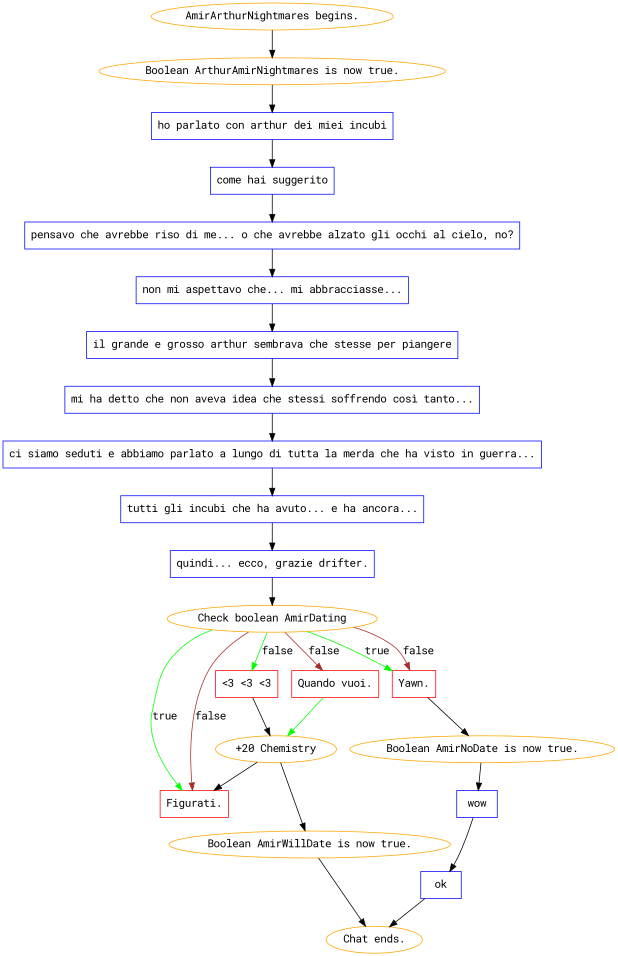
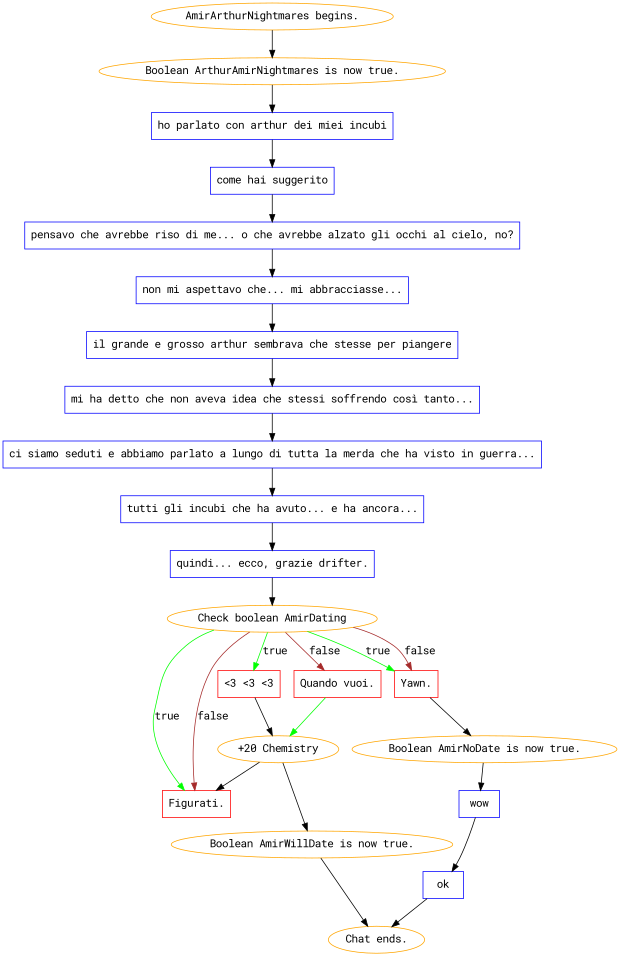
edge "Check boolean AmirDating" -> "<3 <3 <3": label "false" -> "true"
